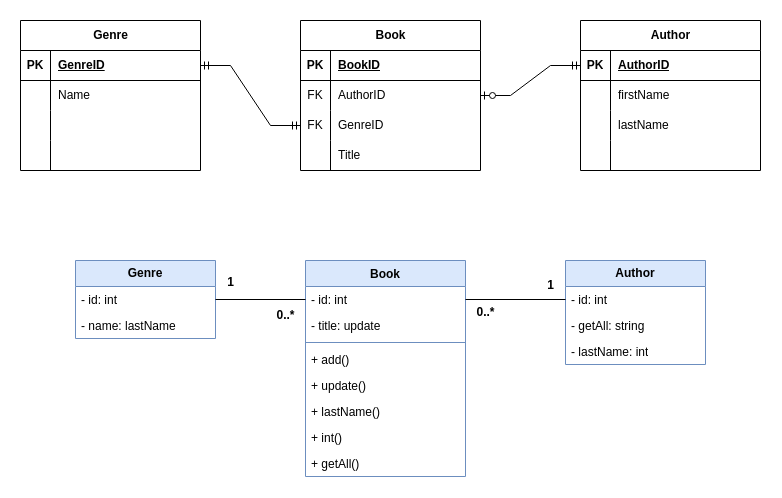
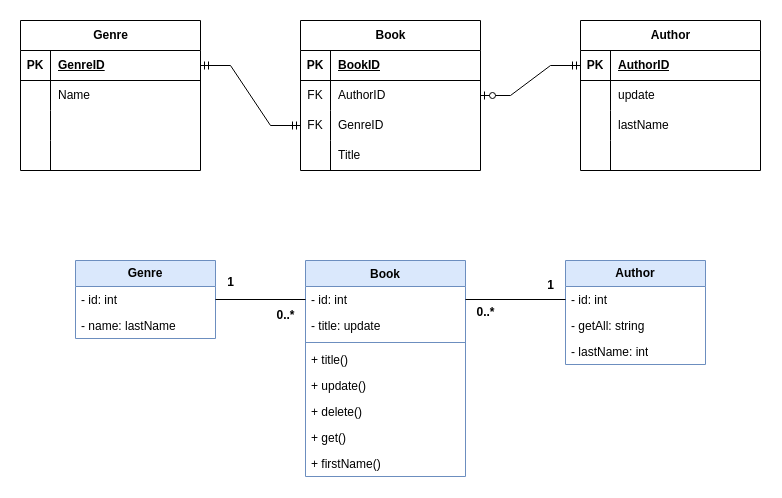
node "firstName": label "firstName" -> "update"
node "+ add()": label "+ add()" -> "+ title()"
node "+ lastName()": label "+ lastName()" -> "+ delete()"
node "+ int()": label "+ int()" -> "+ get()"
node "+ getAll()": label "+ getAll()" -> "+ firstName()"
